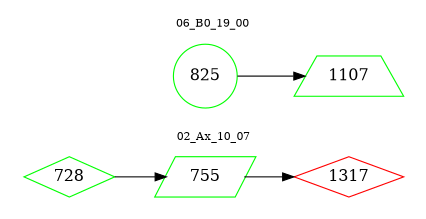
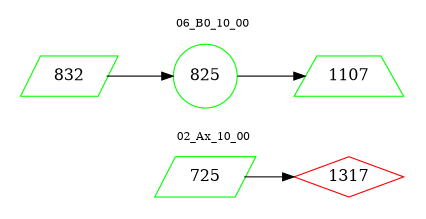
cluster "06_B0_19_00": label "06_B0_19_00" -> "06_B0_10_00"
node "832": added
cluster "02_Ax_10_07": label "02_Ax_10_07" -> "02_Ax_10_00"
node "728": removed
node "755": label "755" -> "725"
